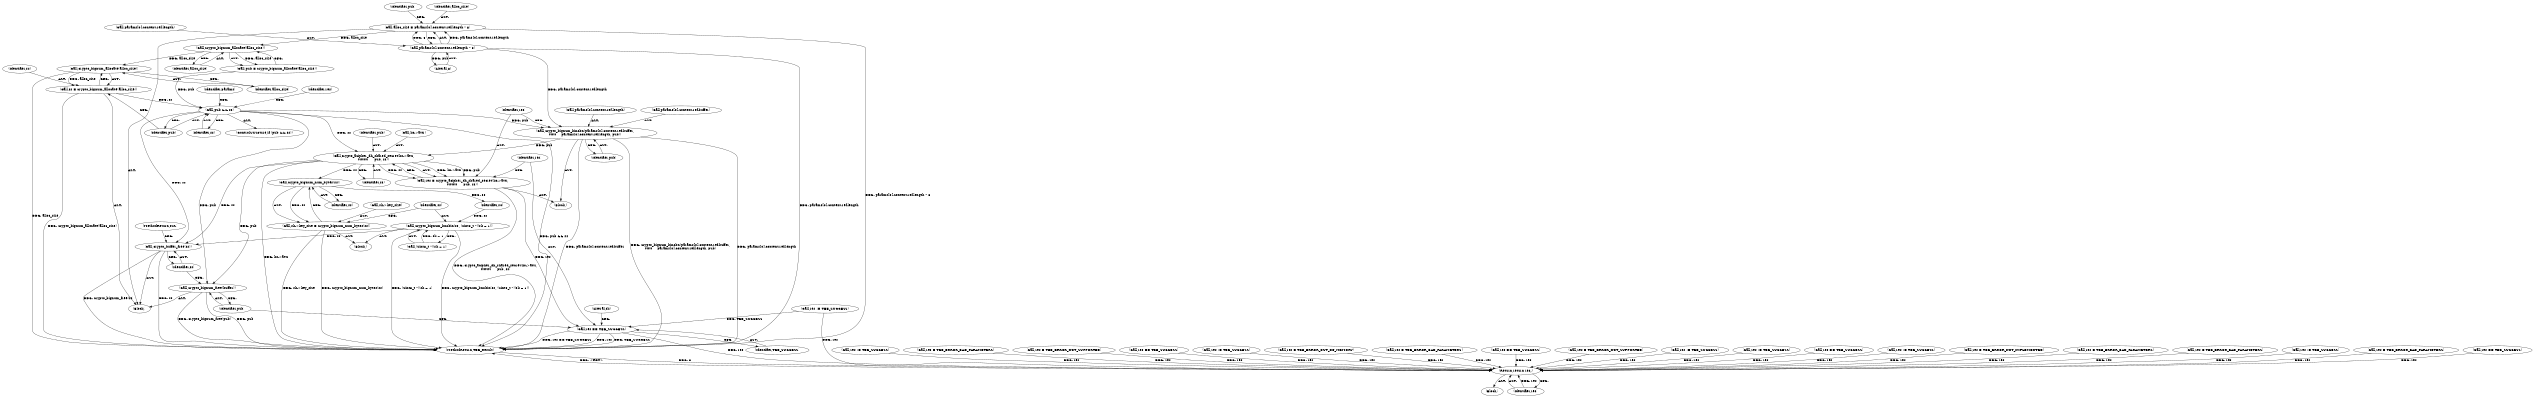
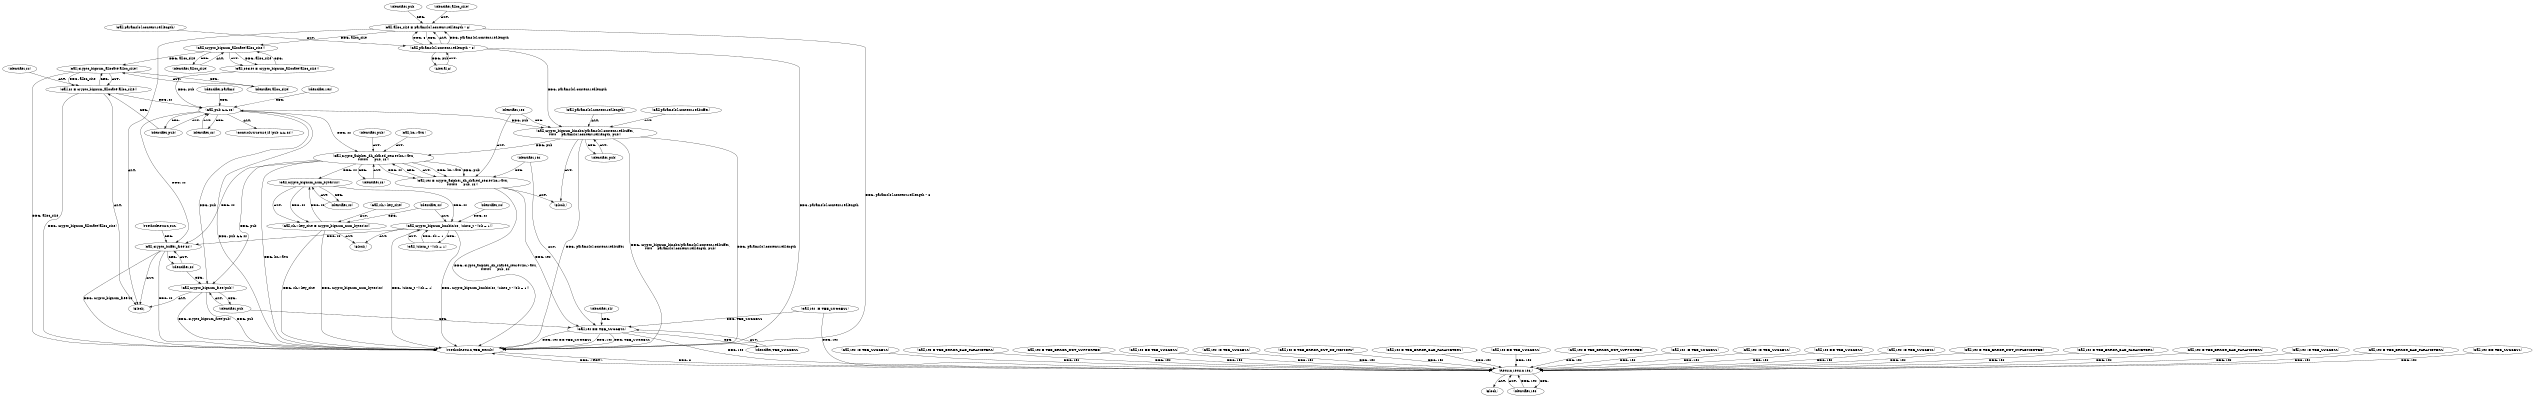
node "(Call,pub = crypto_bignum_allocate(alloc_size))": label "(Call,pub = crypto_bignum_allocate(alloc_size))" -> "(Call,secret = crypto_bignum_allocate(alloc_size))"
edge "(Call,pub && ss)" -> "(MethodReturn,TEE_Result)": reversed
edge "(Call,crypto_bignum_num_bytes(ss))" -> "(Identifier,so)": now "(Call,crypto_bignum_num_bytes(ss))" -> "(Call,crypto_bignum_bn2bin(ss, (uint8_t *)(sk + 1)))"
edge "(Call,sk->key_size = crypto_bignum_num_bytes(ss))" -> "(Call,crypto_bignum_num_bytes(ss))": label "CFG: " -> "DDG: ss"
node "(Call,crypto_bignum_free(buffer))": label "(Call,crypto_bignum_free(buffer))" -> "(Call,crypto_bignum_free(pub))"
node "(Literal,sk)": label "(Literal,sk)" -> "(Identifier,sk)"
